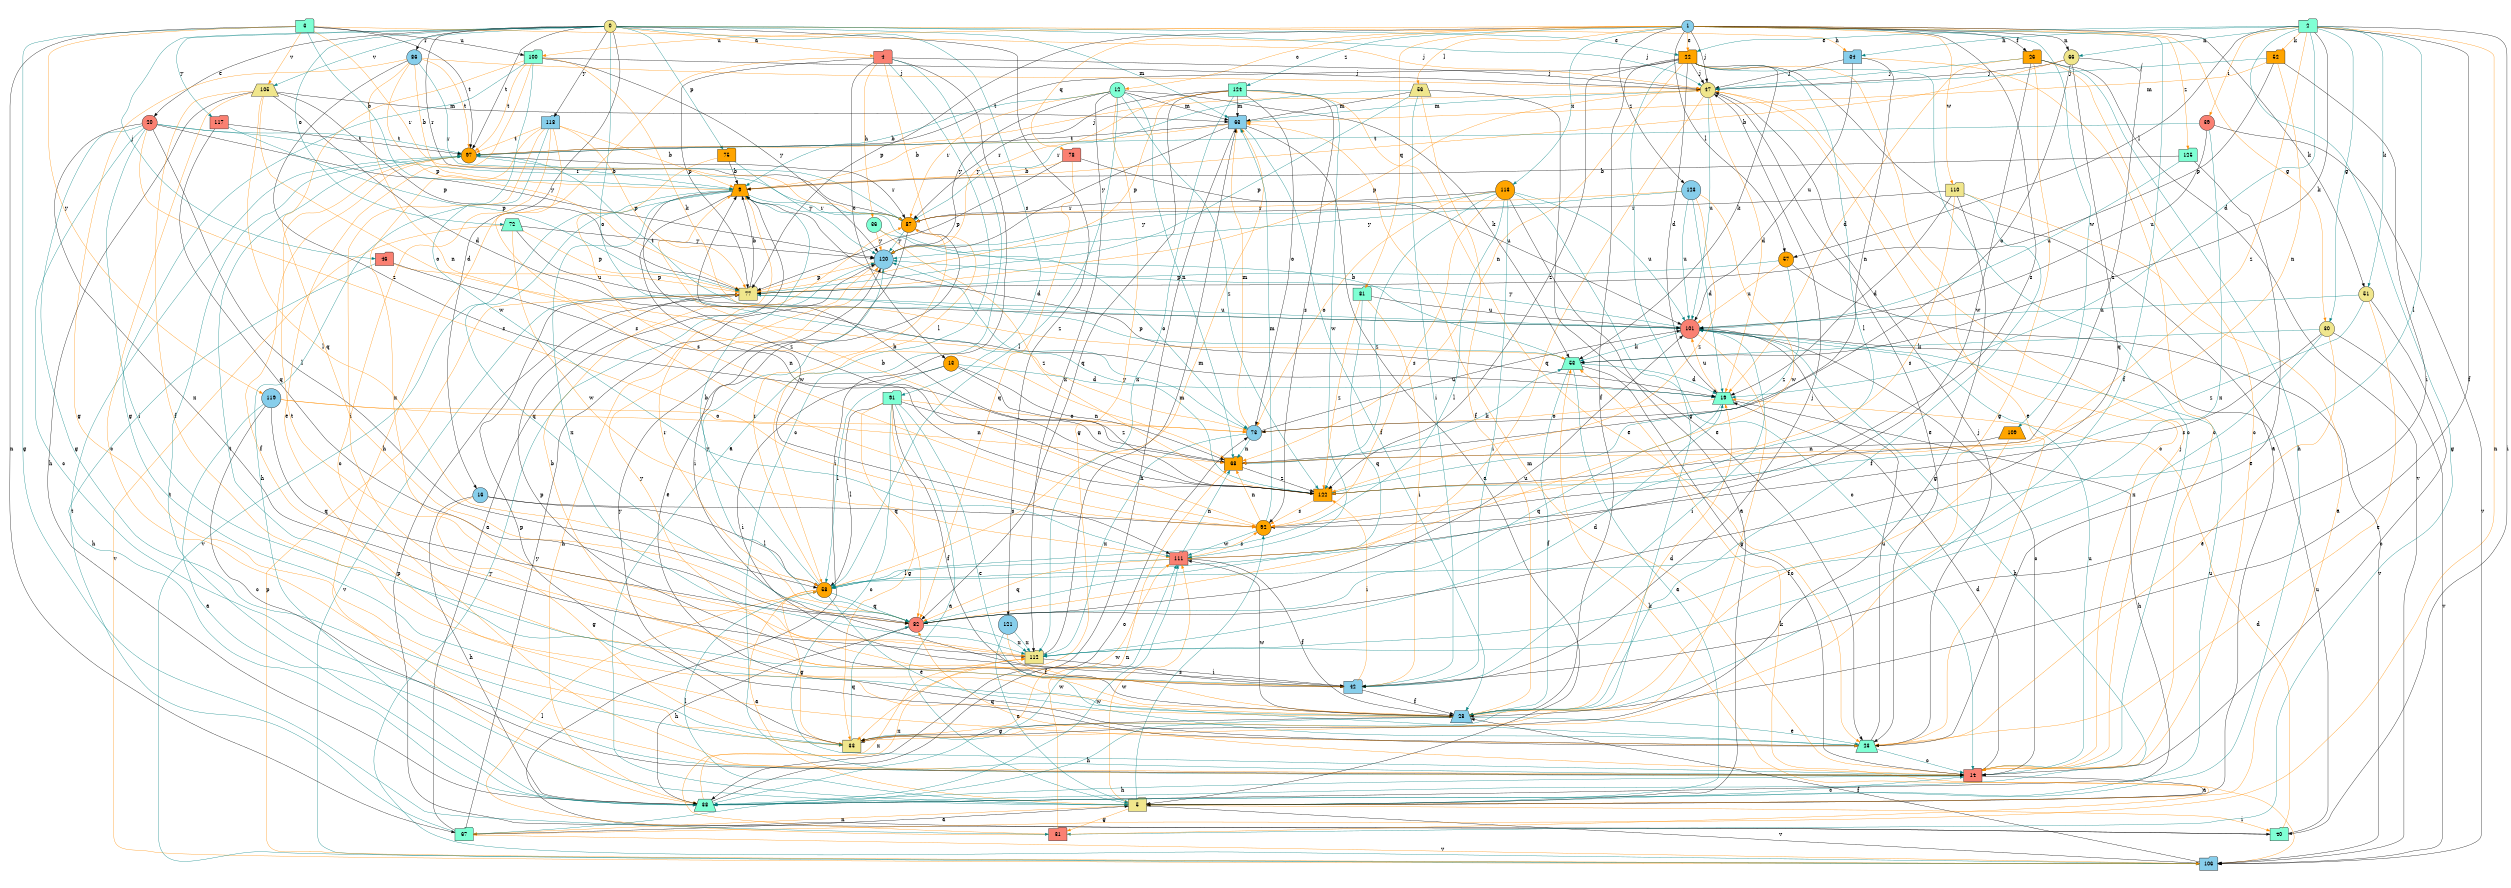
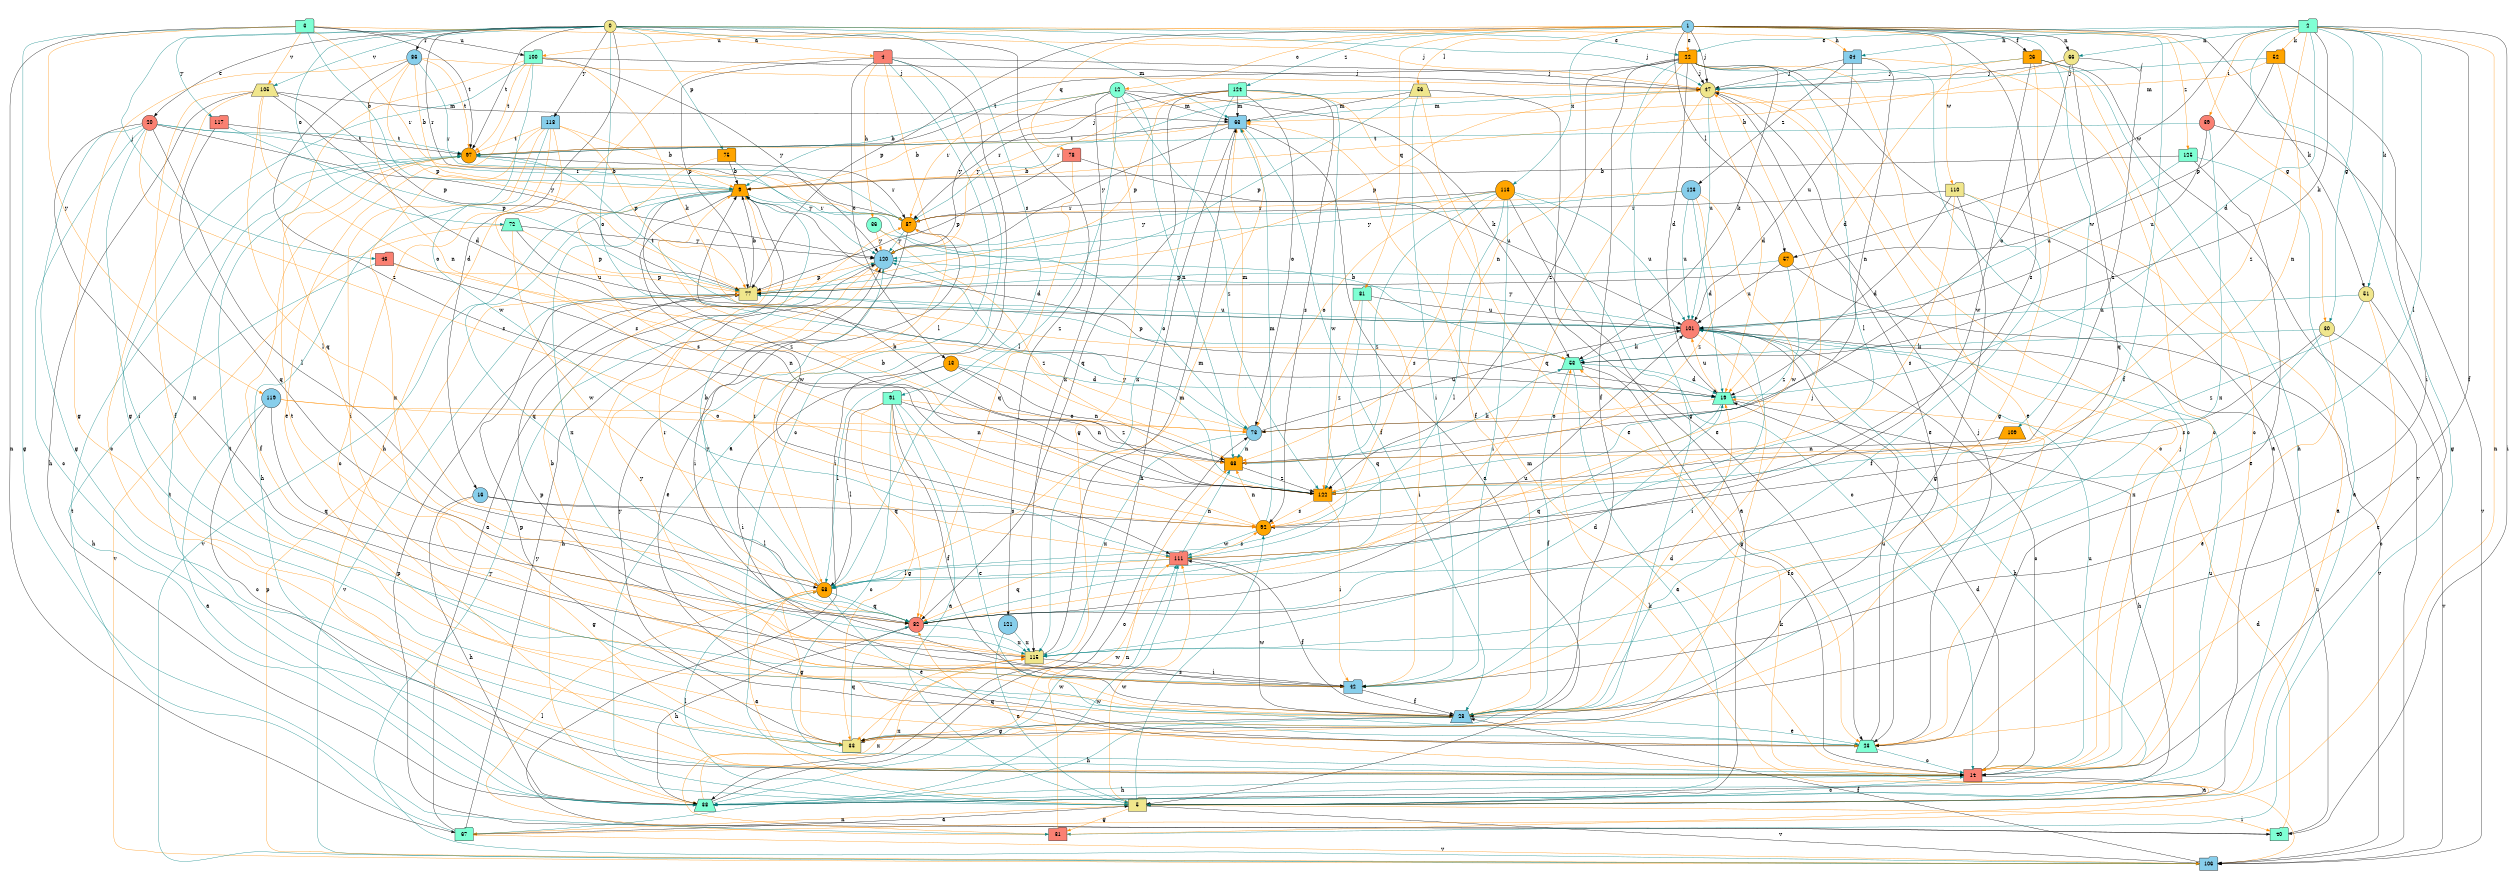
edge "1" -> "123": now "34" -> "123"
edge "2" -> "57": label "l" -> "w"
edge "57" -> "101": color darkorange -> black
edge "42" -> "47": color black -> darkorange
edge "42" -> "122": reversed
node "112": label "112" -> "115"
edge "121" -> "28": removed, label "f"
edge "125" -> "5": added, label "a"
